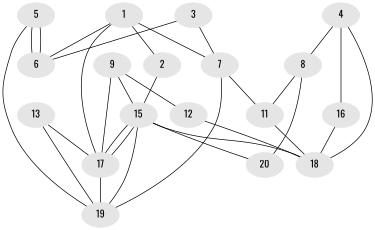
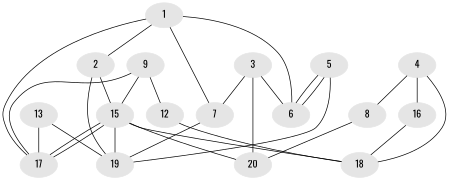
edge "3" -- "20": added
node "11": removed
edge "17" -- "19": now "2" -- "19"
